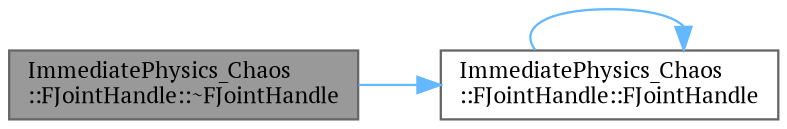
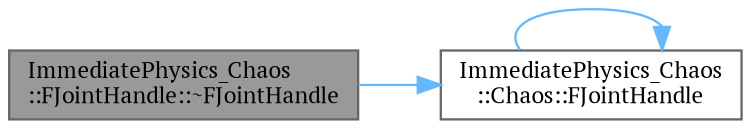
node "ImmediatePhysics_Chaos ::FJointHandle::FJointHandle": label "ImmediatePhysics_Chaos ::FJointHandle::FJointHandle" -> "ImmediatePhysics_Chaos ::Chaos::FJointHandle"
